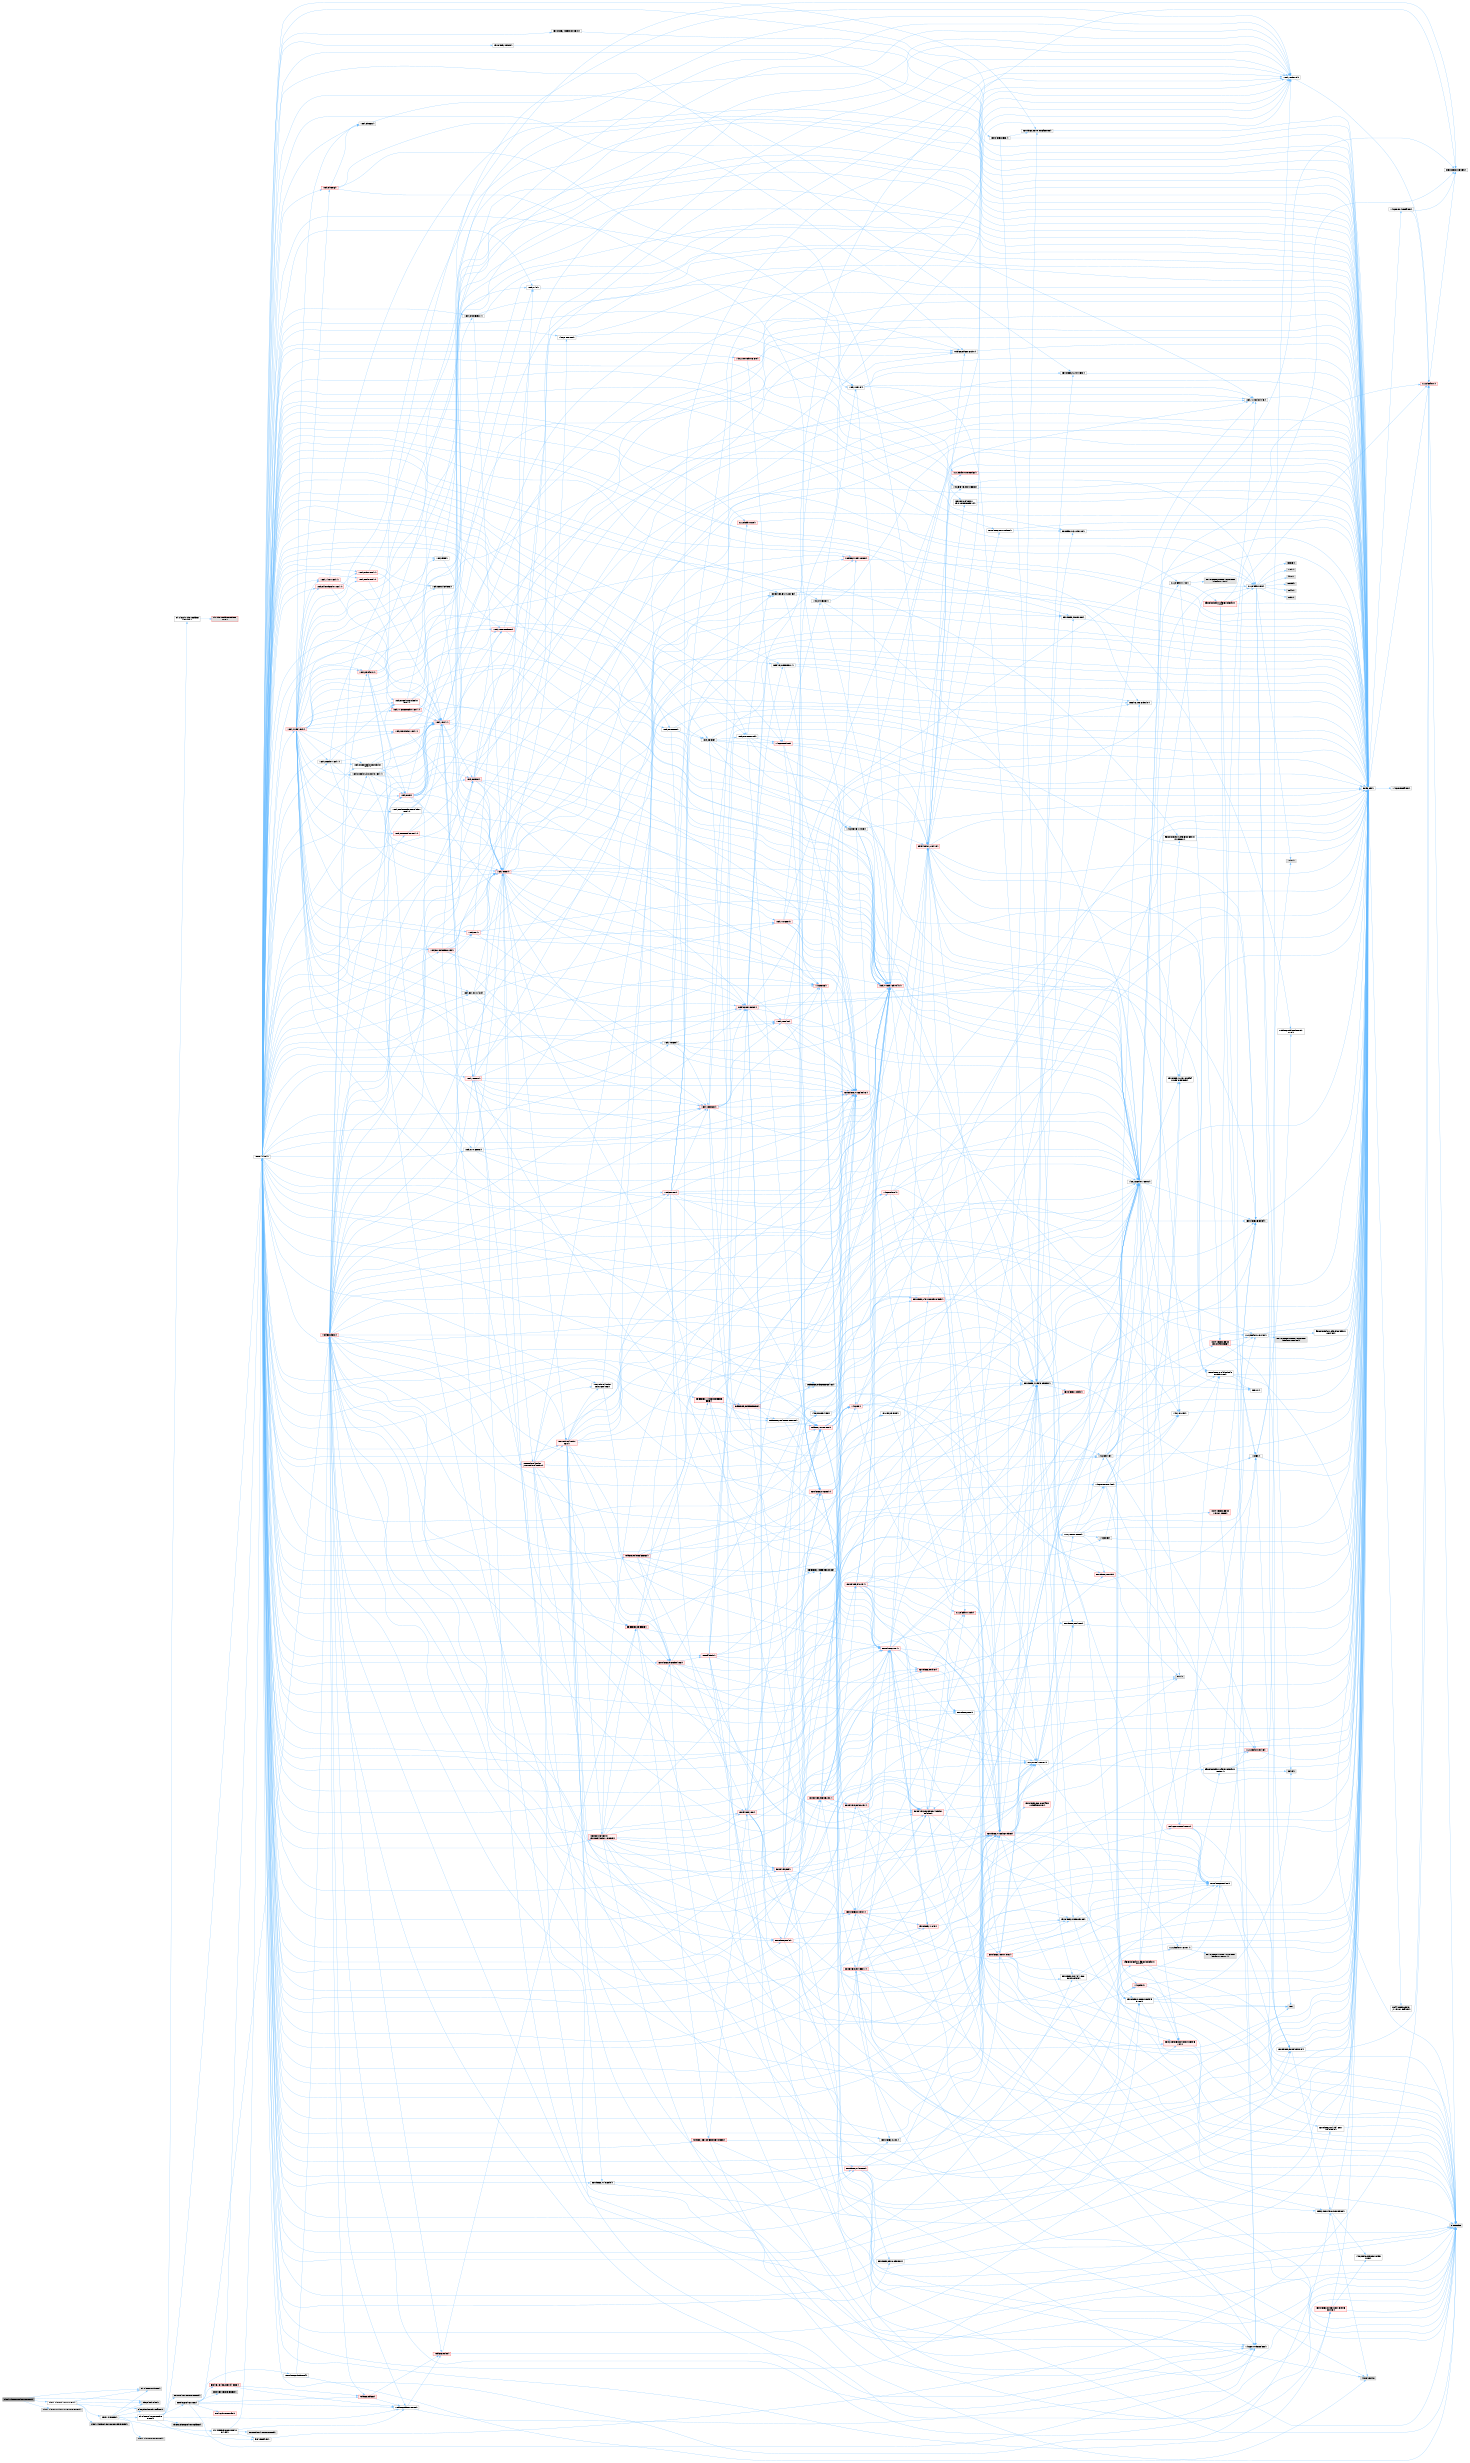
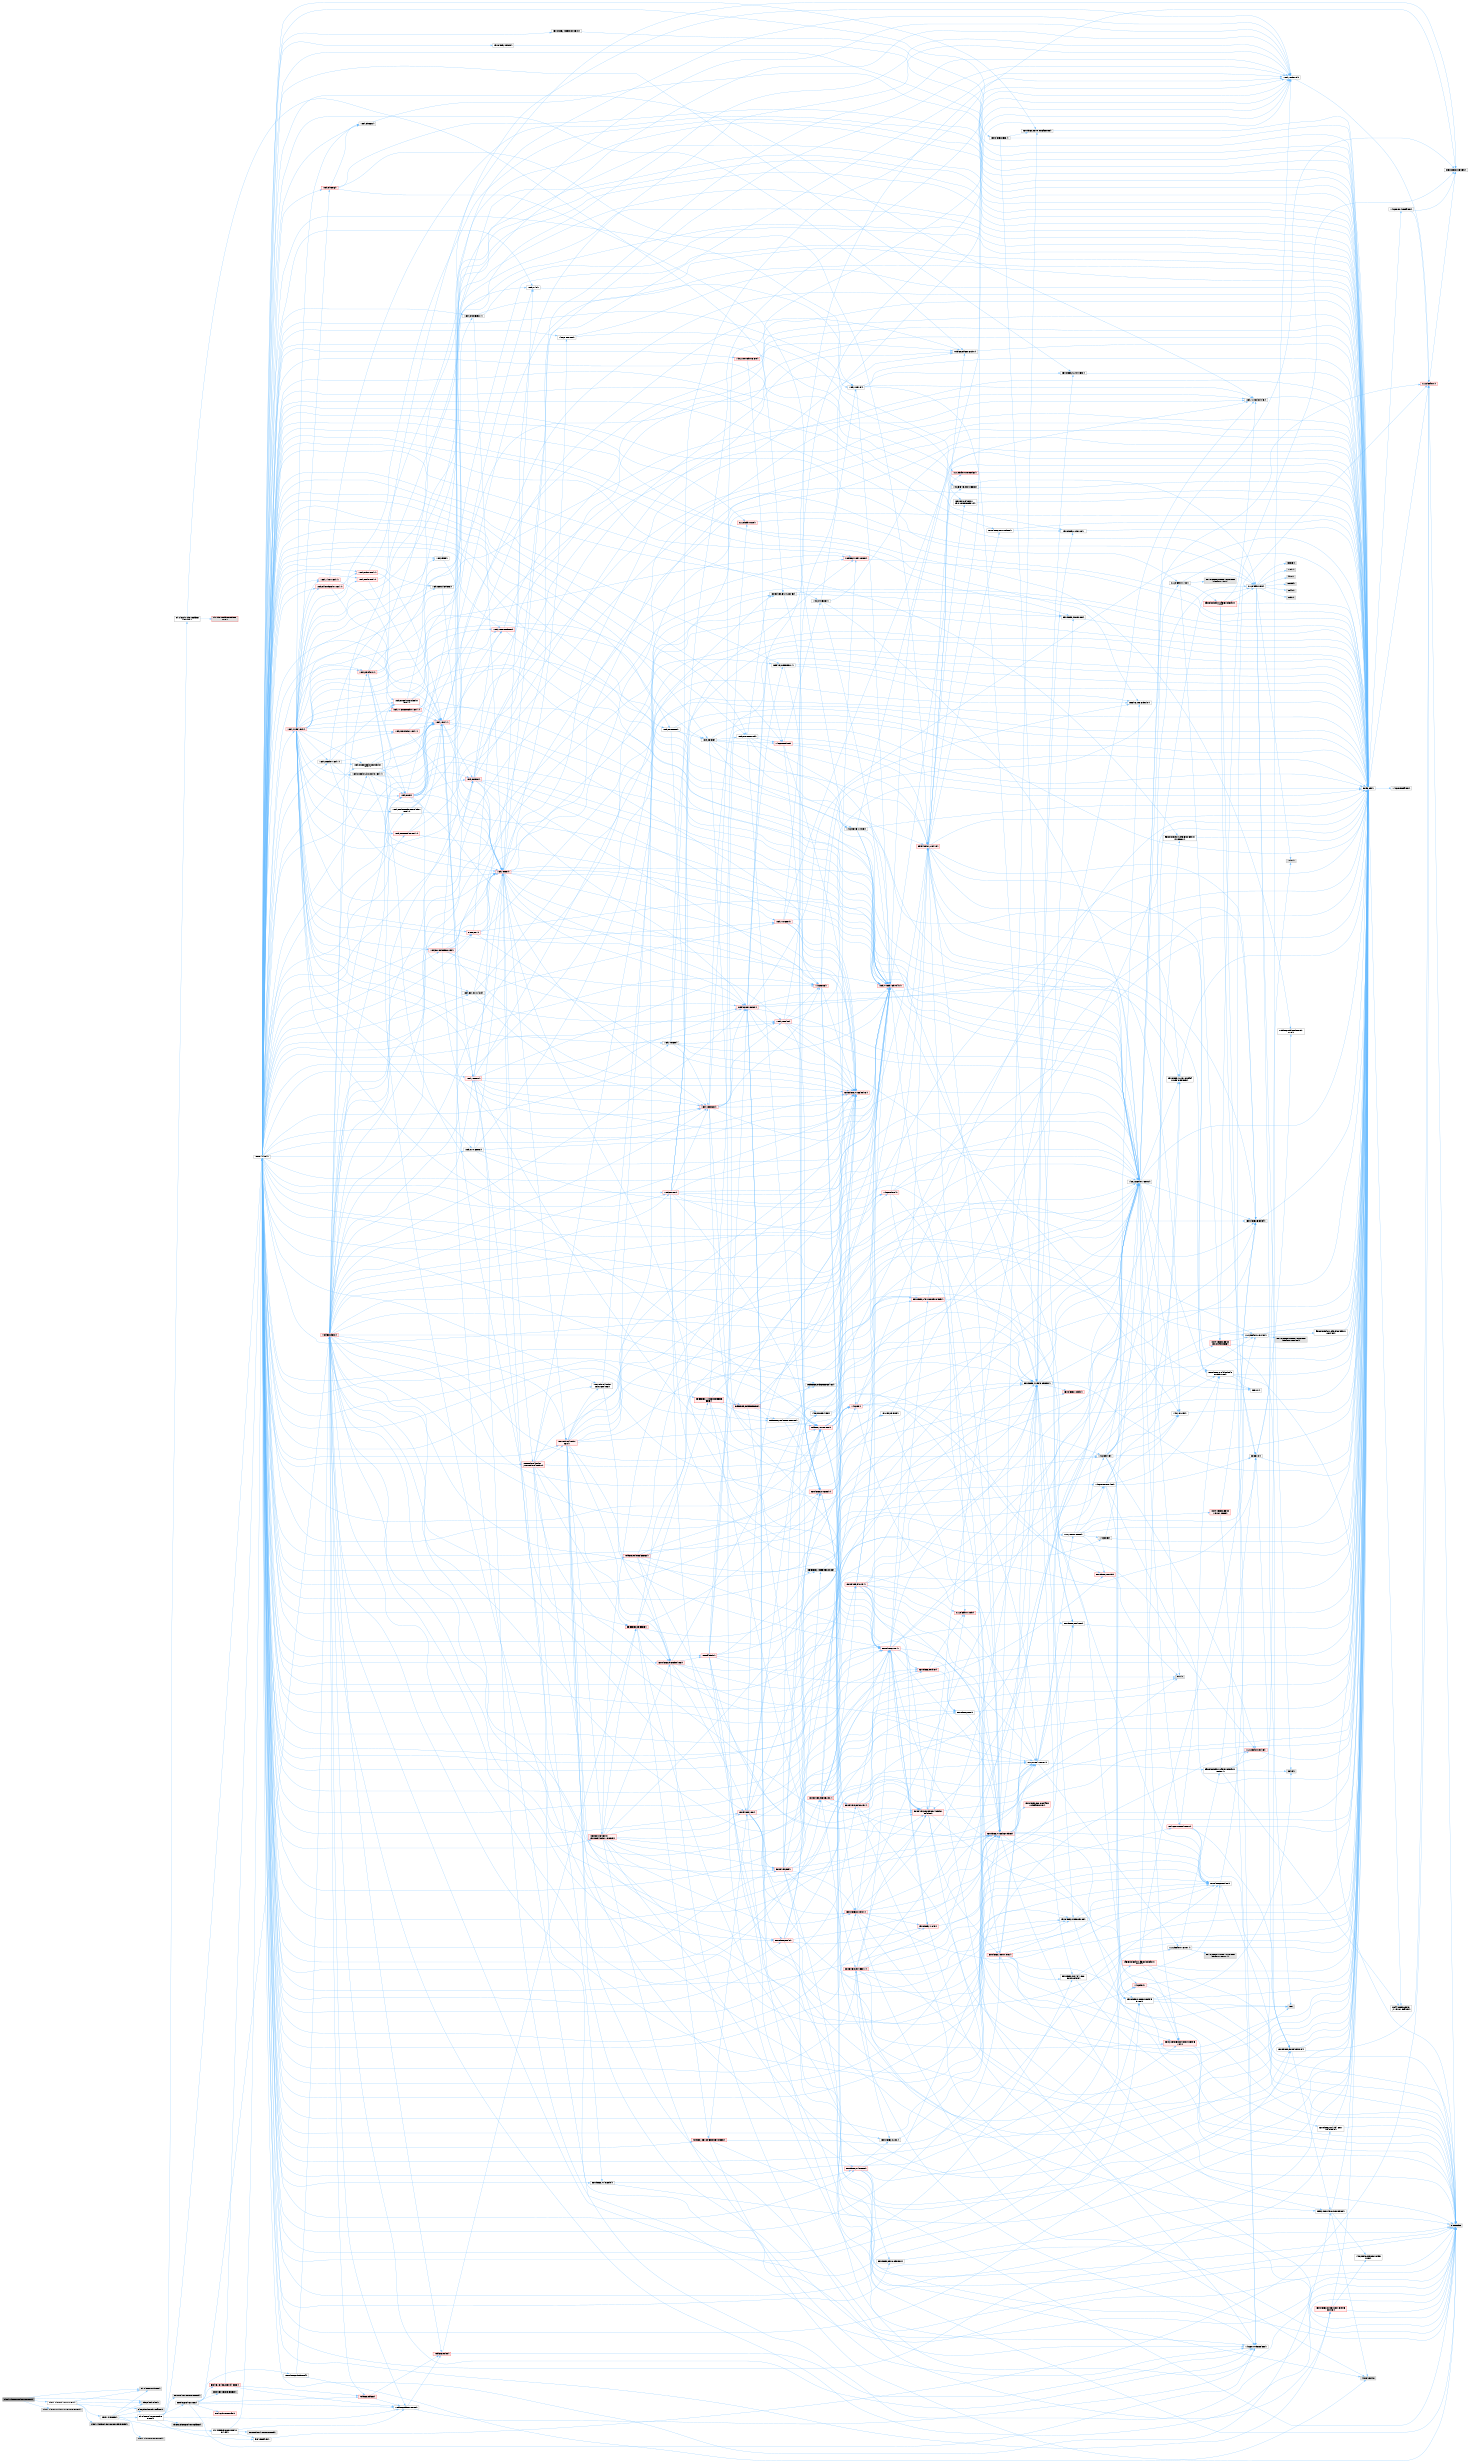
edge "CoreMinimal.h" -> "Containers/EnumAsByte.h": now "Physics/PhysicsInterface Declares.h" -> "Containers/EnumAsByte.h"
node "RangeBound/AndOrNot.h": label "RangeBound/AndOrNot.h" -> "Templates/AndOrNot.h"
node "Math/Box.h": label "Math/Box.h" -> "Bytes/Box.h"
edge "GenericPlatform/GenericPlatform Memory.h" -> "CoreTypes.h": now "GenericPlatform/GenericPlatform Memory.h" -> "ProfilingDebugging /UMemoryDefines.h"
node "Models.h": label "Models.h" -> "CoreFwd.h"
edge "Misc/FrameNumber.h" -> "type_traits": now "Logging/LogMacros.h" -> "type_traits"
